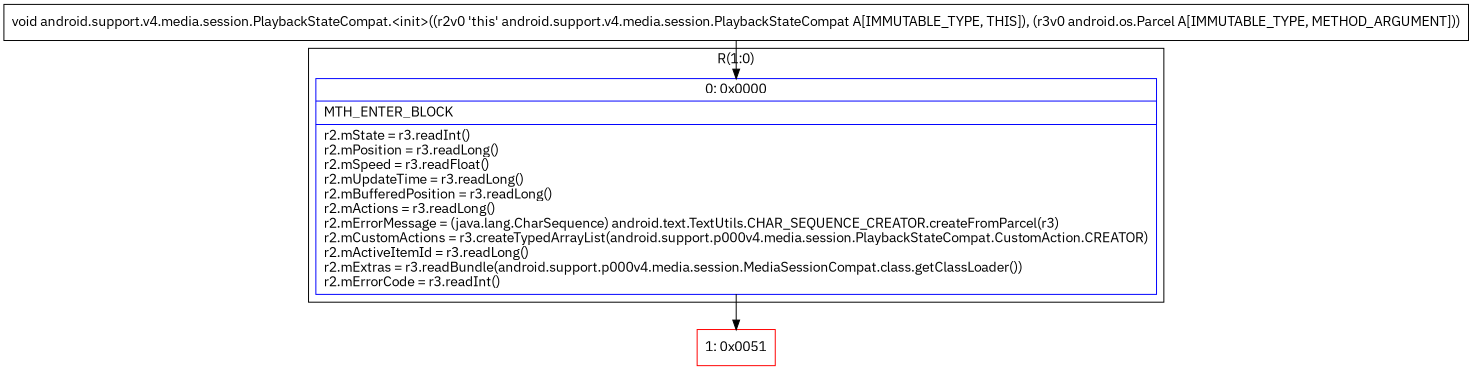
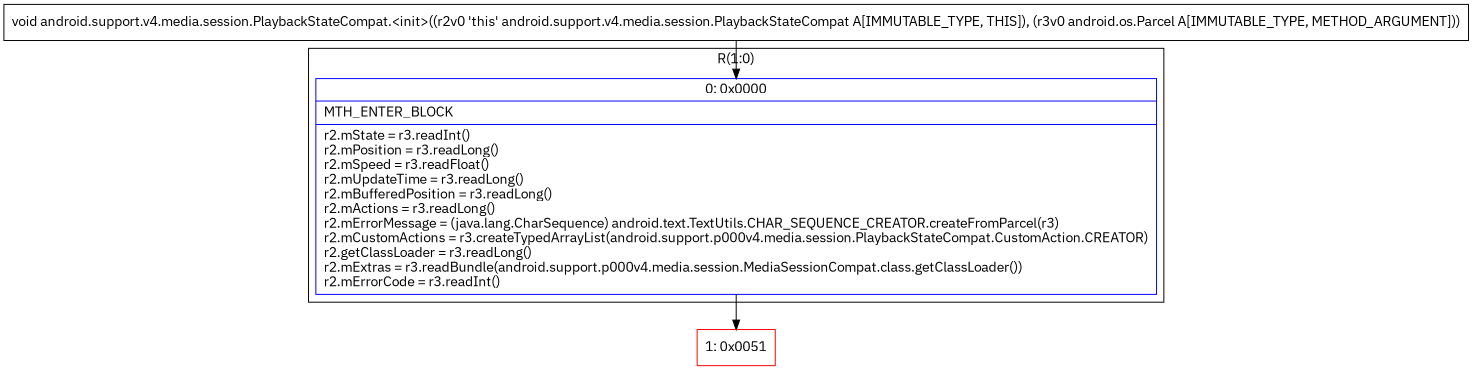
node "0: 0x0000": text "r2.mActiveItemId = r3.readLong()" -> "r2.getClassLoader = r3.readLong()"
